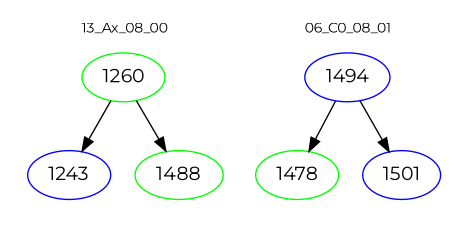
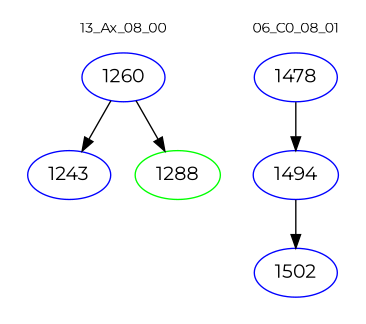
node "1260": color green -> blue
edge "1494" -> "1478": reversed
node "1488": label "1488" -> "1288"
node "1478": color green -> blue
node "1501": label "1501" -> "1502"
